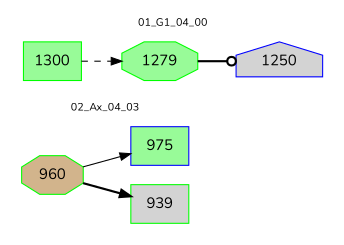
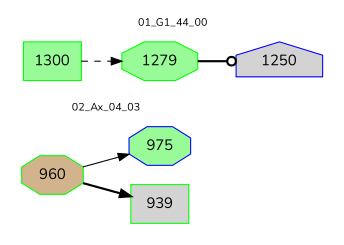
cluster "01_G1_04_00": label "01_G1_04_00" -> "01_G1_44_00"
node "975": shape box -> octagon
